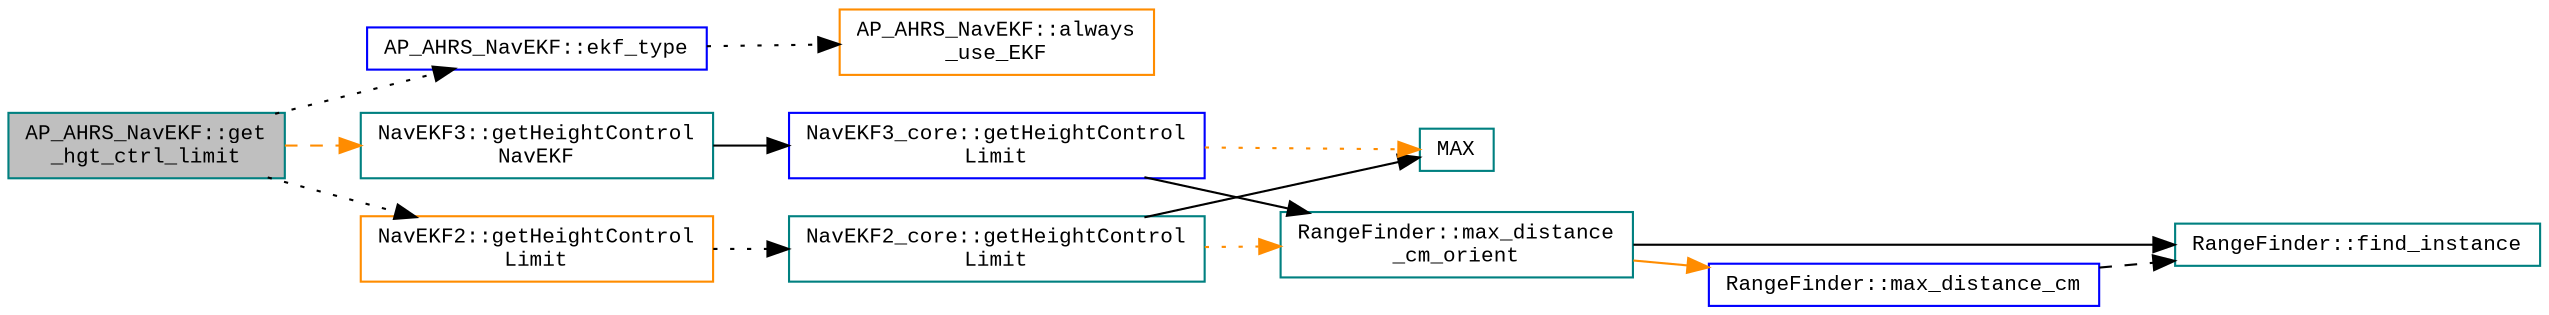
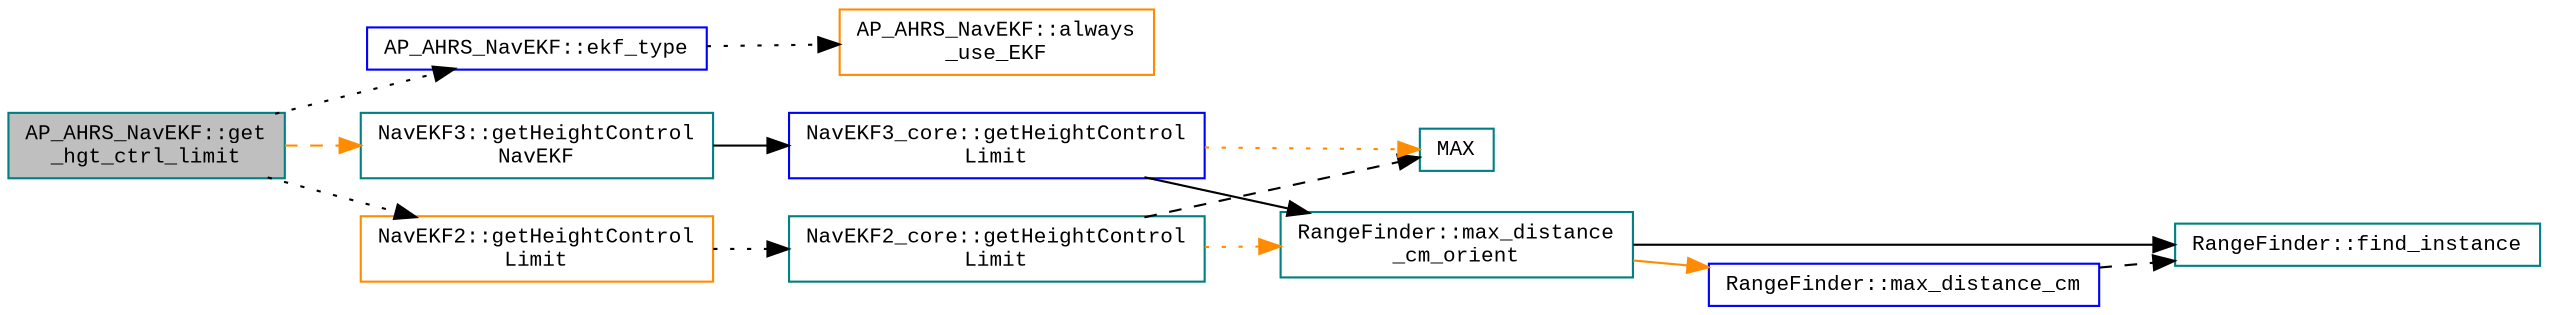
edge "NavEKF2_core::getHeightControl Limit" -> "MAX": style solid -> dashed
